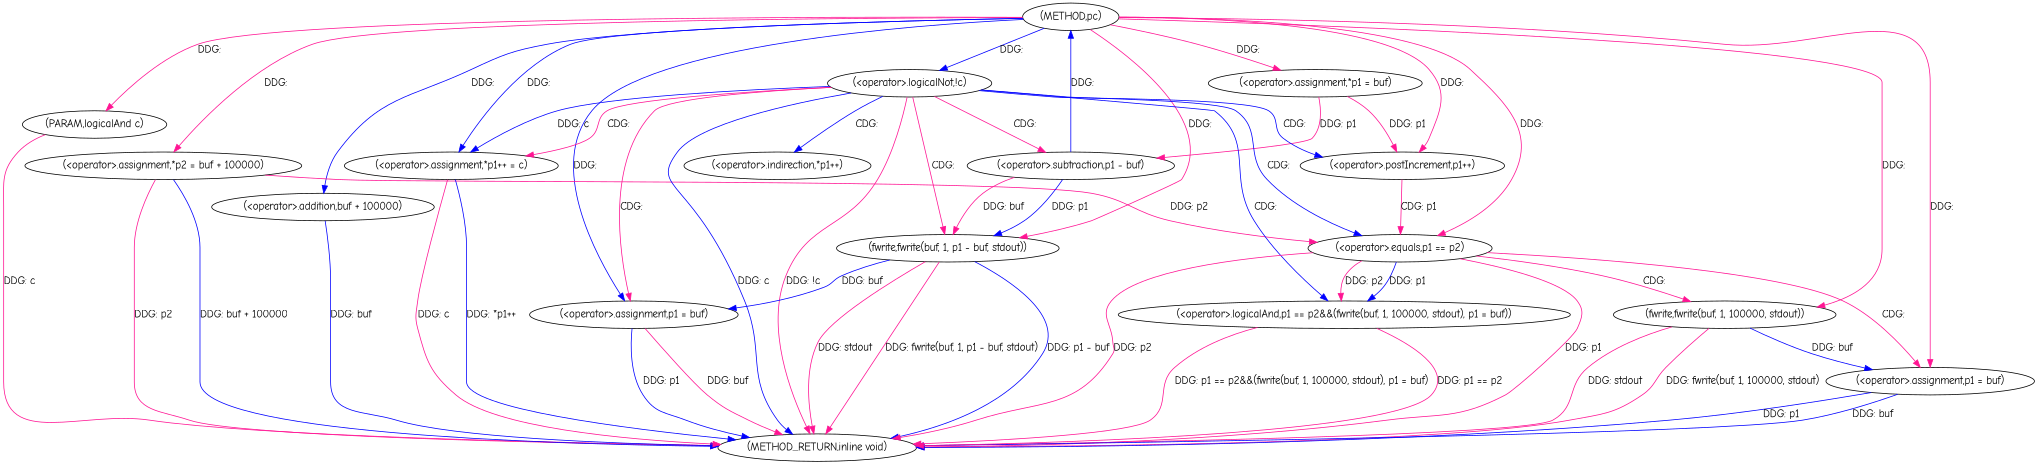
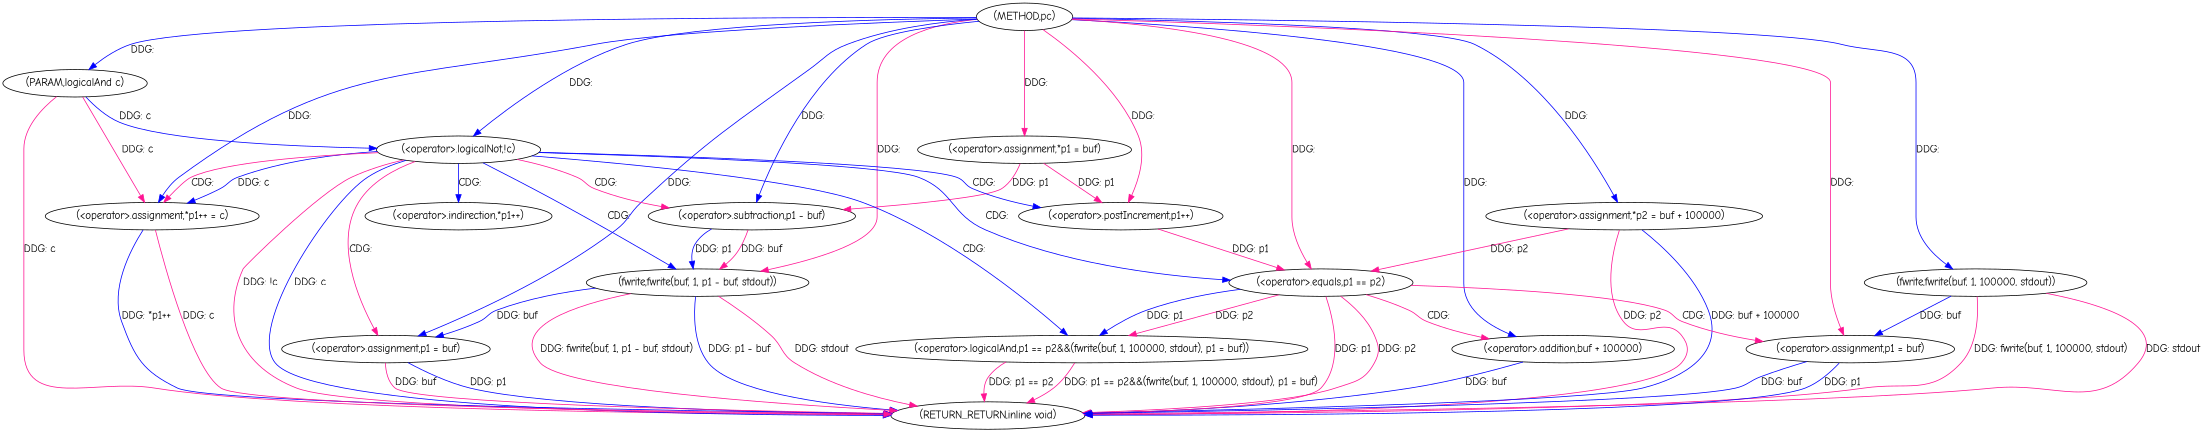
edge "(METHOD,pc)" -> "(PARAM,logicalAnd c)": color deeppink -> blue
edge "(METHOD,pc)" -> "(<operator>.assignment,*p2 = buf + 100000)": color deeppink -> blue
edge "(METHOD,pc)" -> "(fwrite,fwrite(buf, 1, 100000, stdout))": color deeppink -> blue
edge "(<operator>.subtraction,p1 - buf)" -> "(METHOD,pc)": reversed
edge "(PARAM,logicalAnd c)" -> "(<operator>.logicalNot,!c)": added, label "DDG: c"
edge "(PARAM,logicalAnd c)" -> "(<operator>.assignment,*p1++ = c)": added, label "DDG: c"
edge "(<operator>.logicalNot,!c)" -> "(fwrite,fwrite(buf, 1, p1 - buf, stdout))": color deeppink -> blue
edge "(<operator>.postIncrement,p1++)" -> "(<operator>.equals,p1 == p2)": label "CDG: p1" -> "DDG: p1"
edge "(<operator>.equals,p1 == p2)" -> "(fwrite,fwrite(buf, 1, 100000, stdout))": now "(<operator>.equals,p1 == p2)" -> "(<operator>.addition,buf + 100000)"
node "(METHOD_RETURN,inline void)": label "(METHOD_RETURN,inline void)" -> "(RETURN_RETURN,inline void)"
